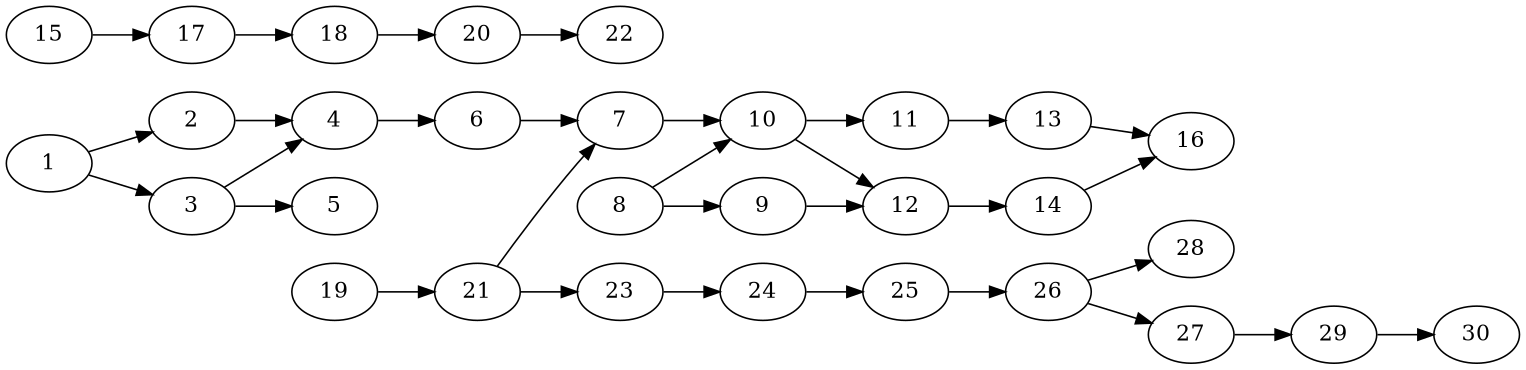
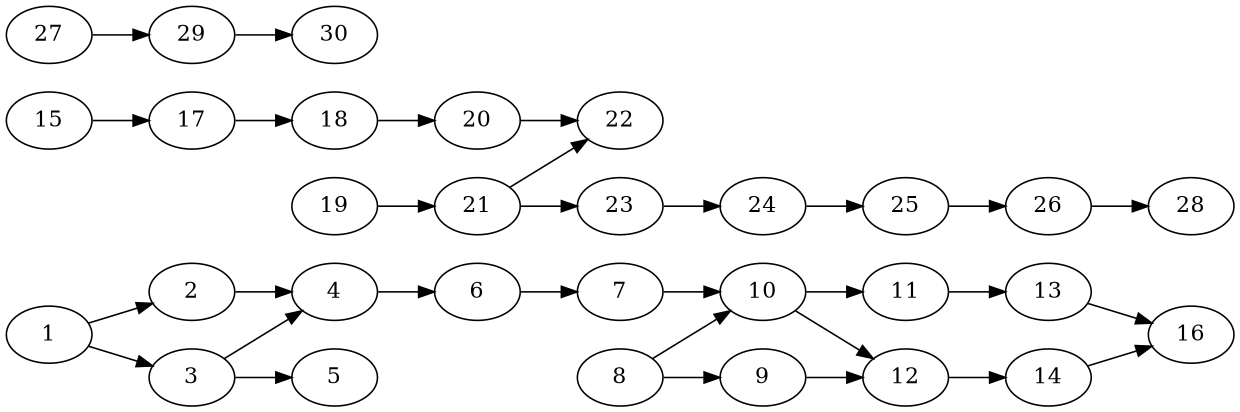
edge "21" -> "7": now "21" -> "22"
edge "26" -> "27": removed
